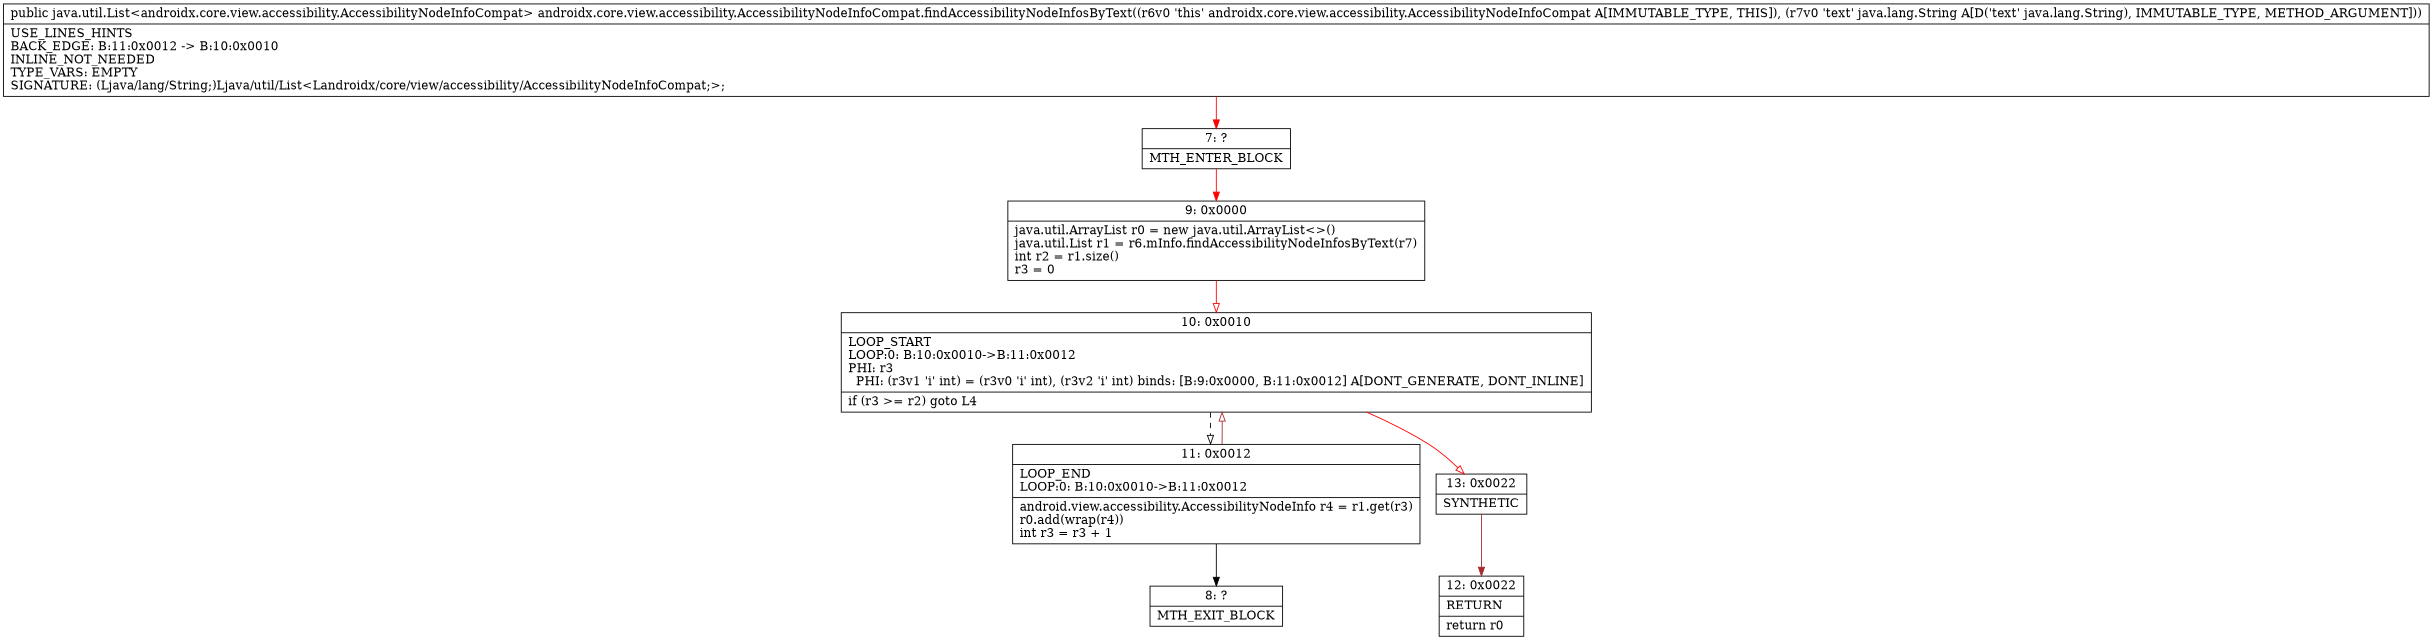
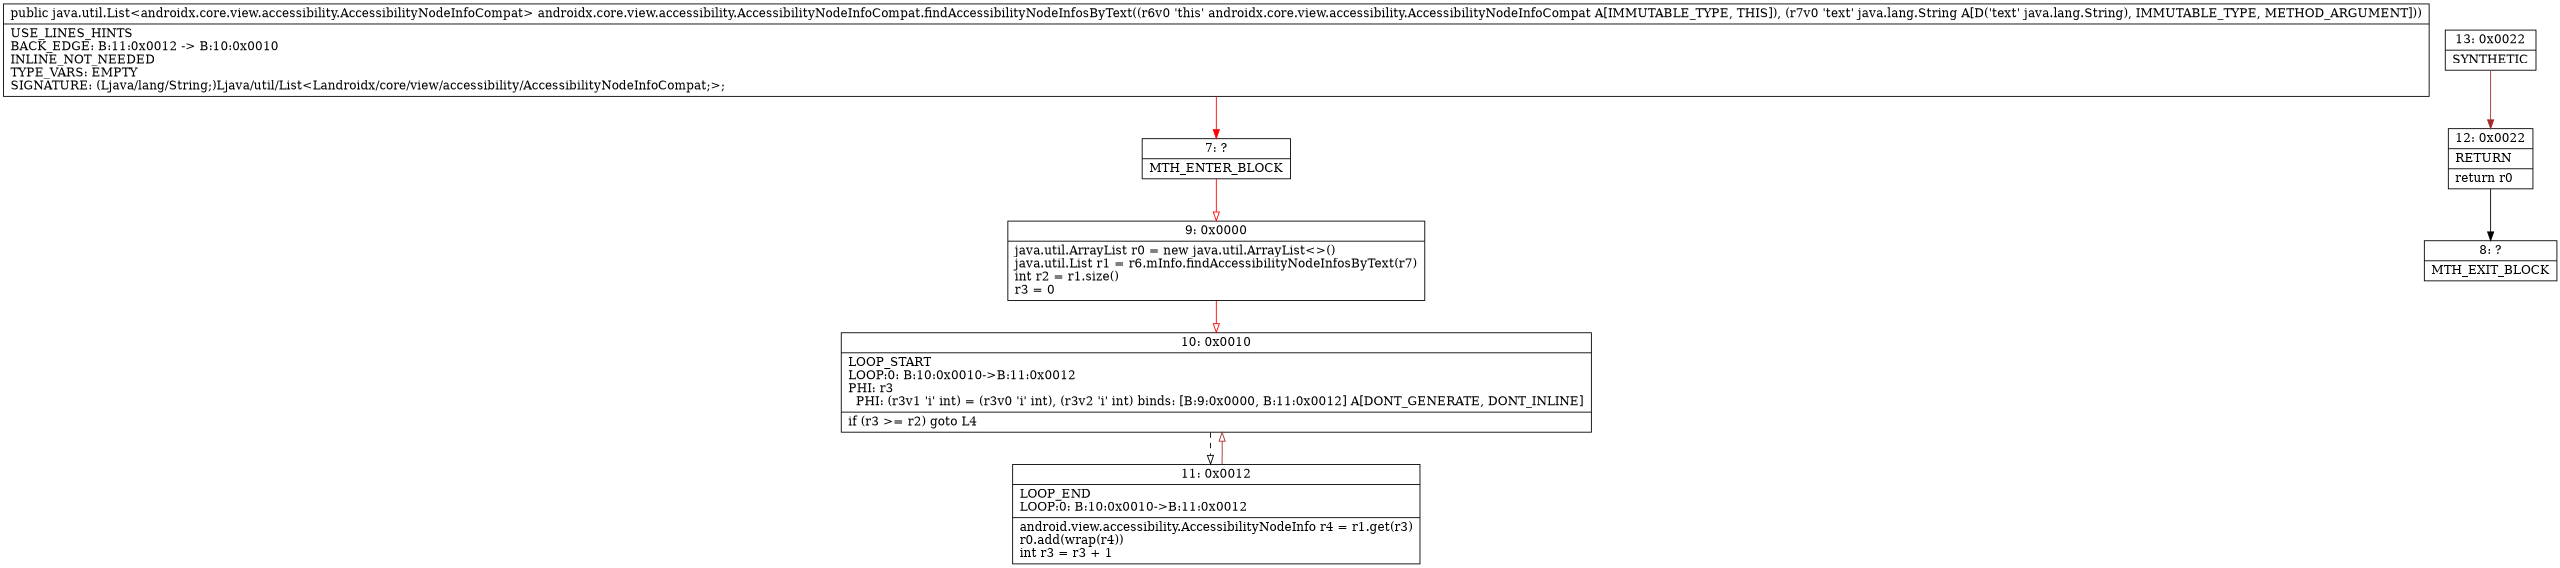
edge "7: ?" -> "9: 0x0000": arrowhead normal -> onormal
edge "10: 0x0010" -> "13: 0x0022": removed
edge "11: 0x0012" -> "8: ?": now "12: 0x0022" -> "8: ?"
